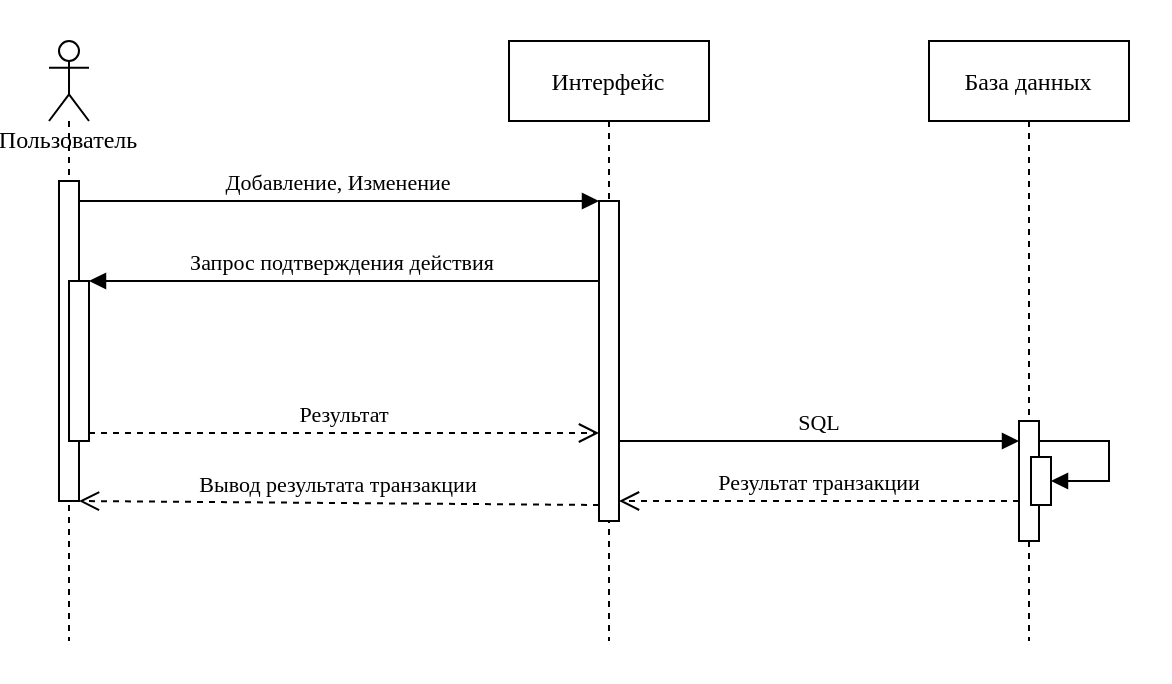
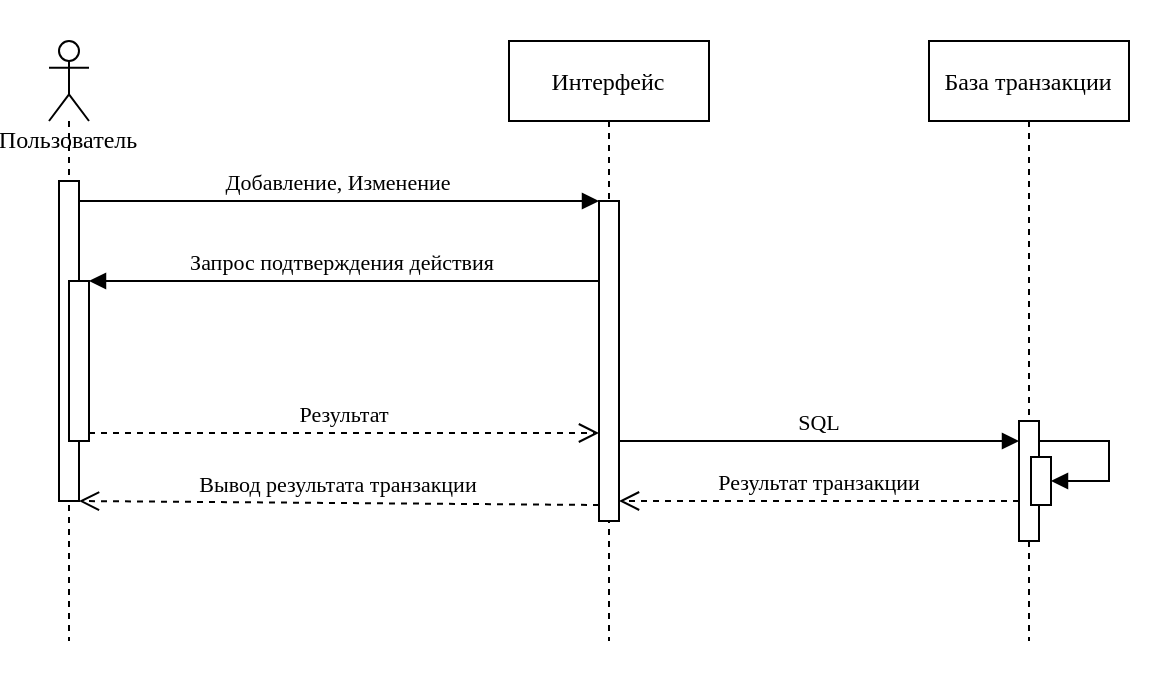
node "База данных": label "База данных" -> "База транзакции"
